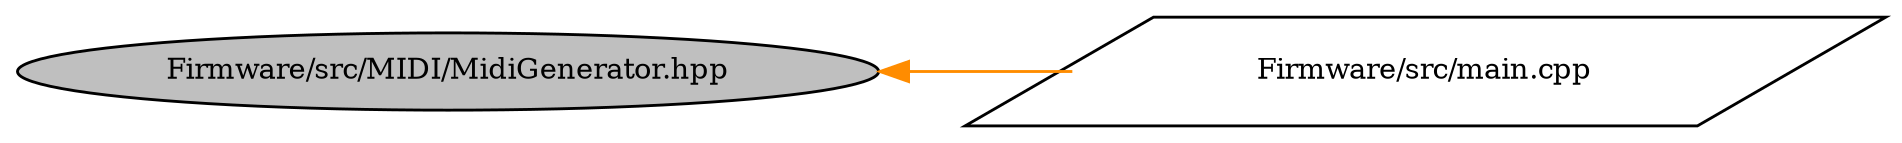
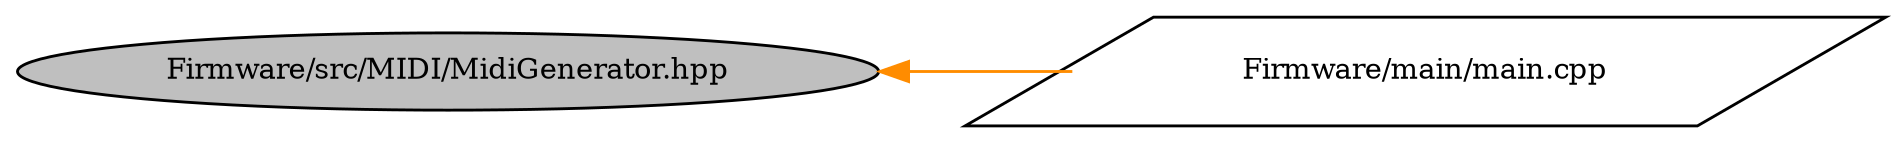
node "Firmware/src/main.cpp": label "Firmware/src/main.cpp" -> "Firmware/main/main.cpp"
